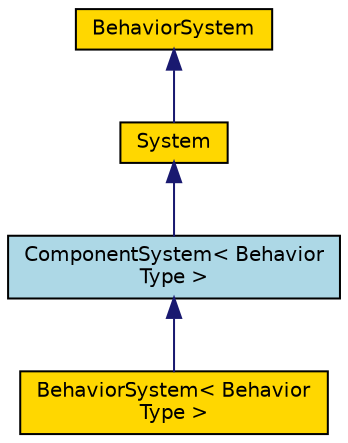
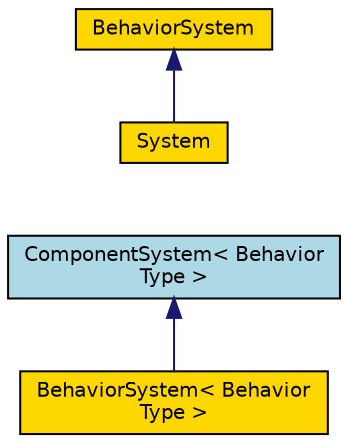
edge "ComponentSystem< Behavior Type >" -> "System": removed
